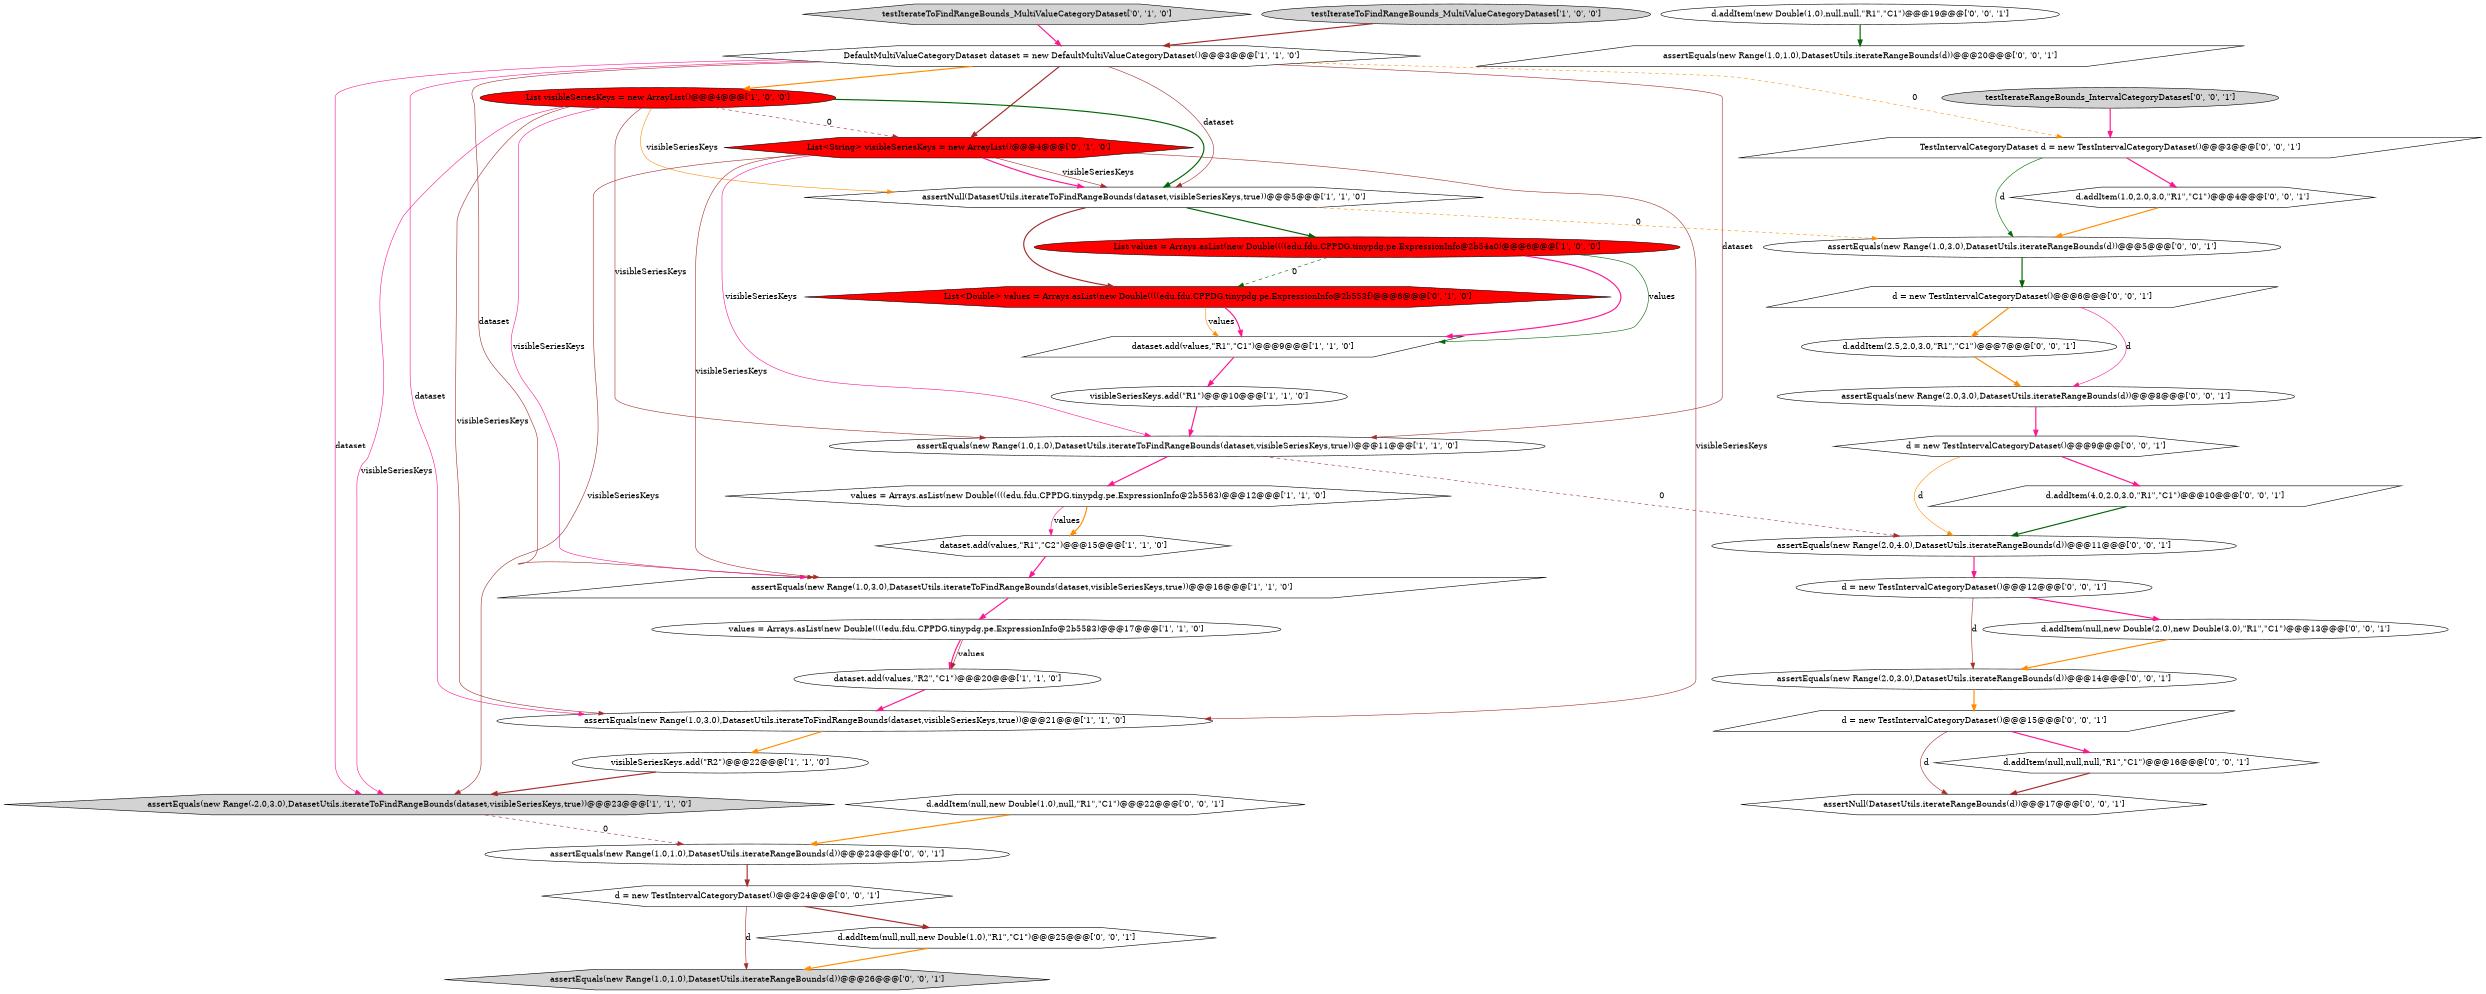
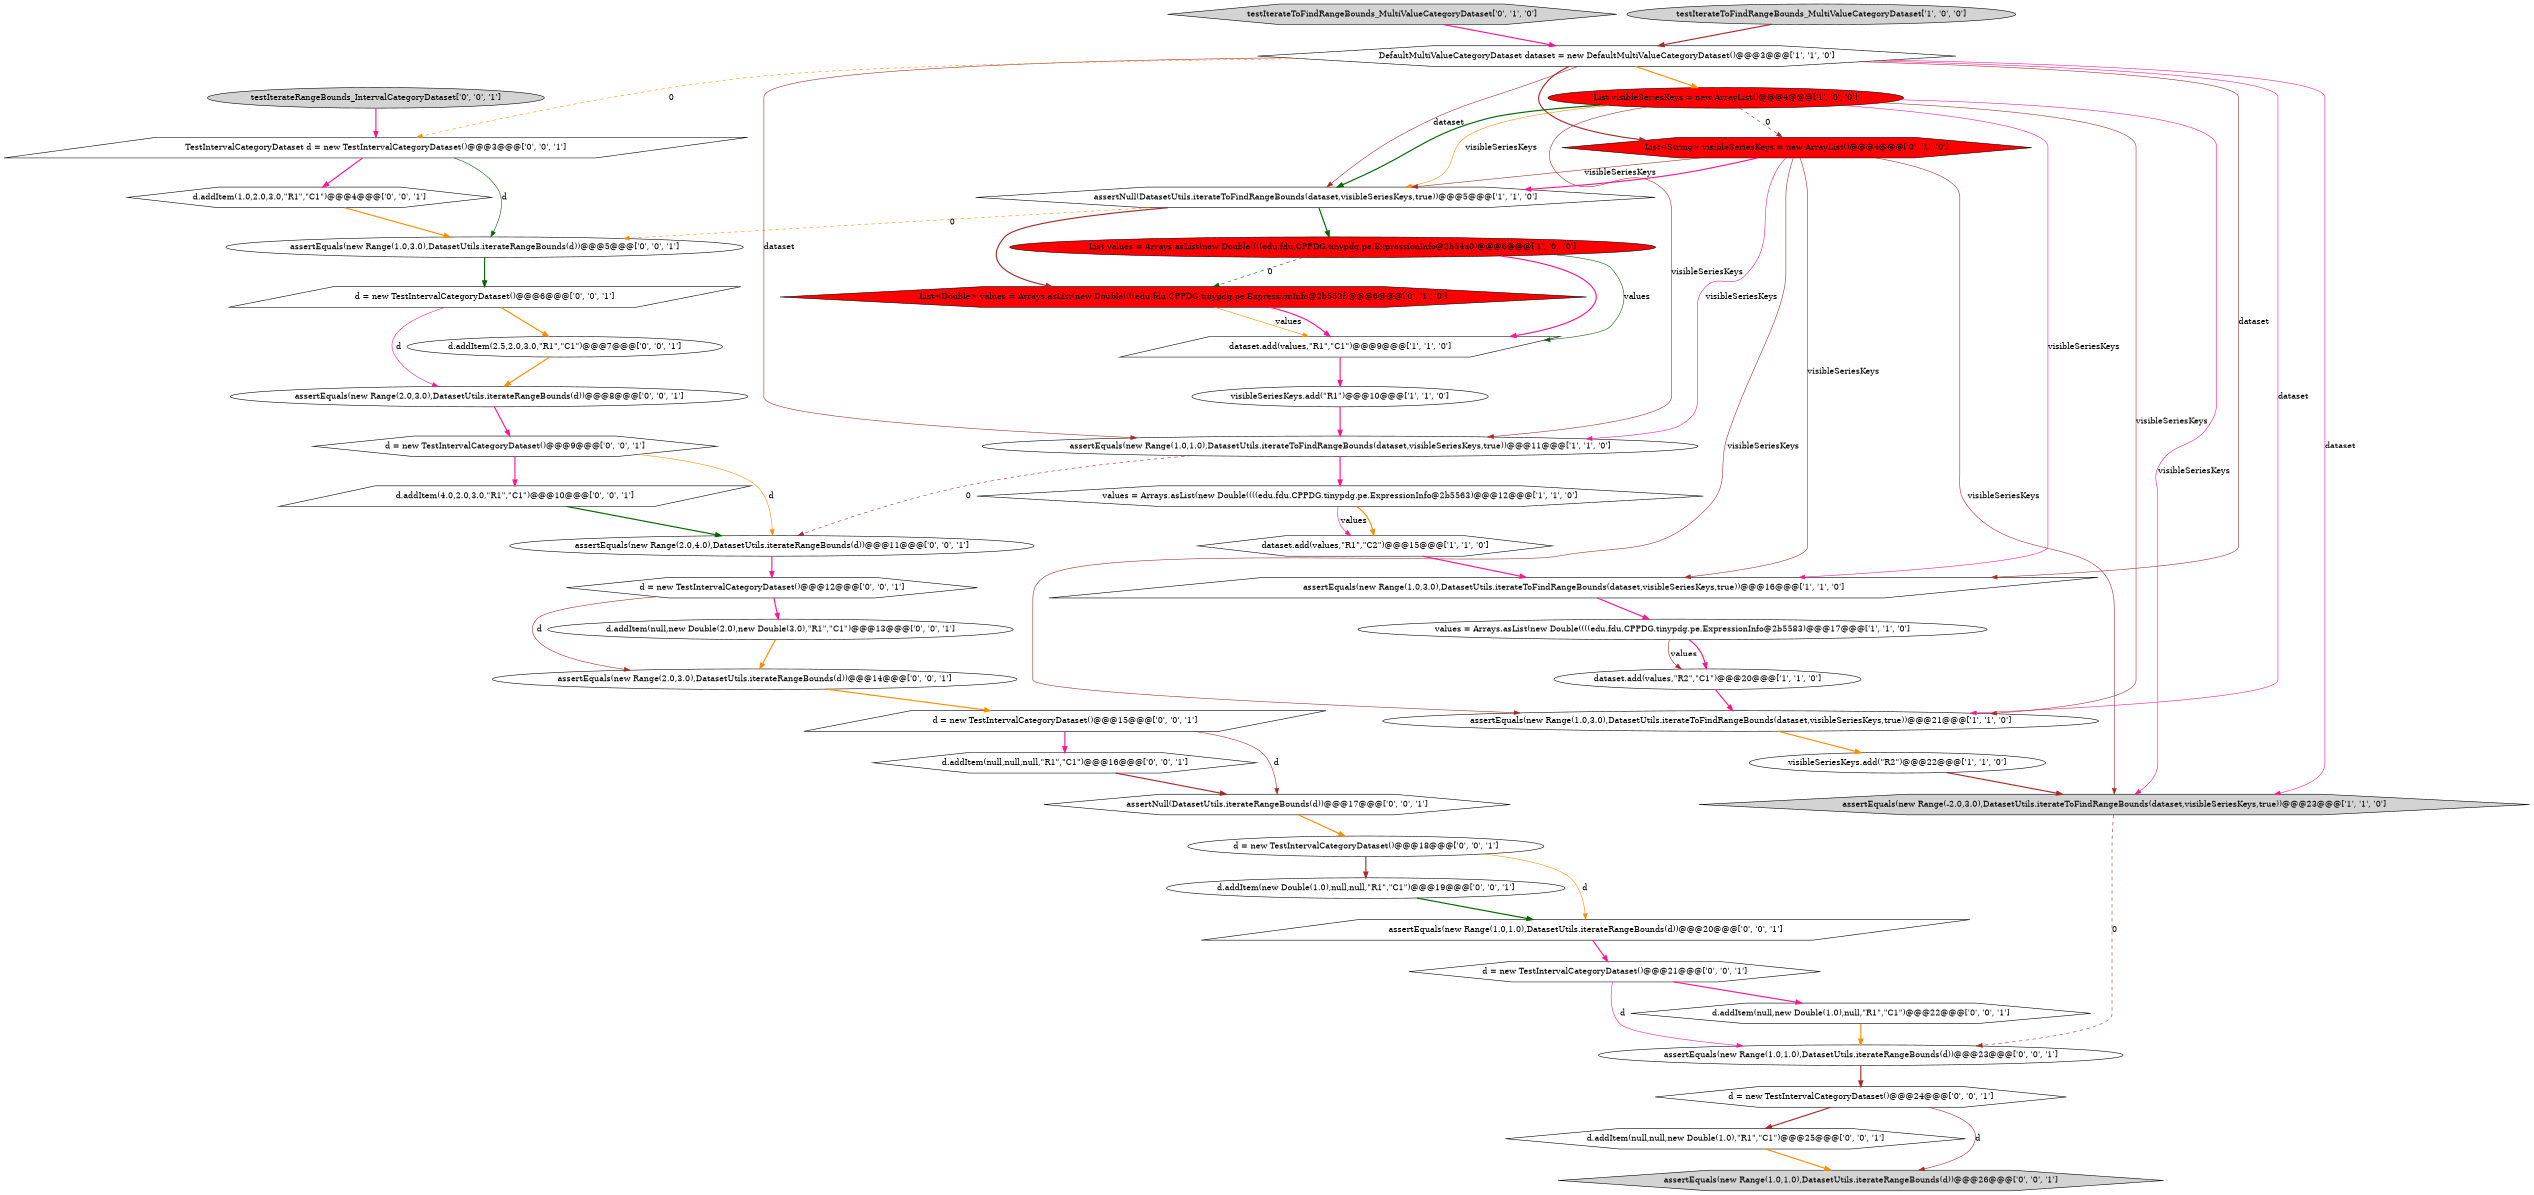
node "d = new TestIntervalCategoryDataset()@@@12@@@['0', '0', '1']": shape ellipse -> hexagon
node "d = new TestIntervalCategoryDataset()@@@18@@@['0', '0', '1']": added
node "d = new TestIntervalCategoryDataset()@@@21@@@['0', '0', '1']": added
